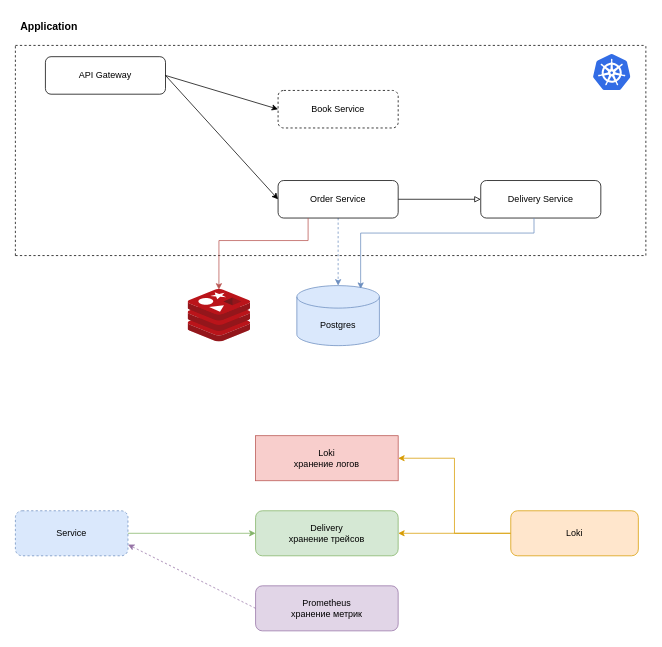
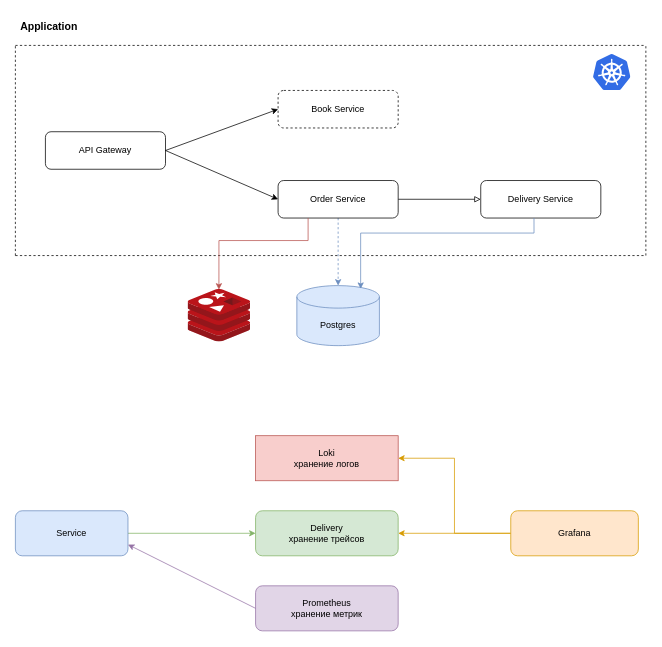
node "API Gateway": moved (105, 75) -> (105, 150)
node "Service": style dashed -> solid
node "Loki": label "Loki" -> "Grafana"
edge "Prometheus хранение метрик" -> "Service": style dashed -> solid
